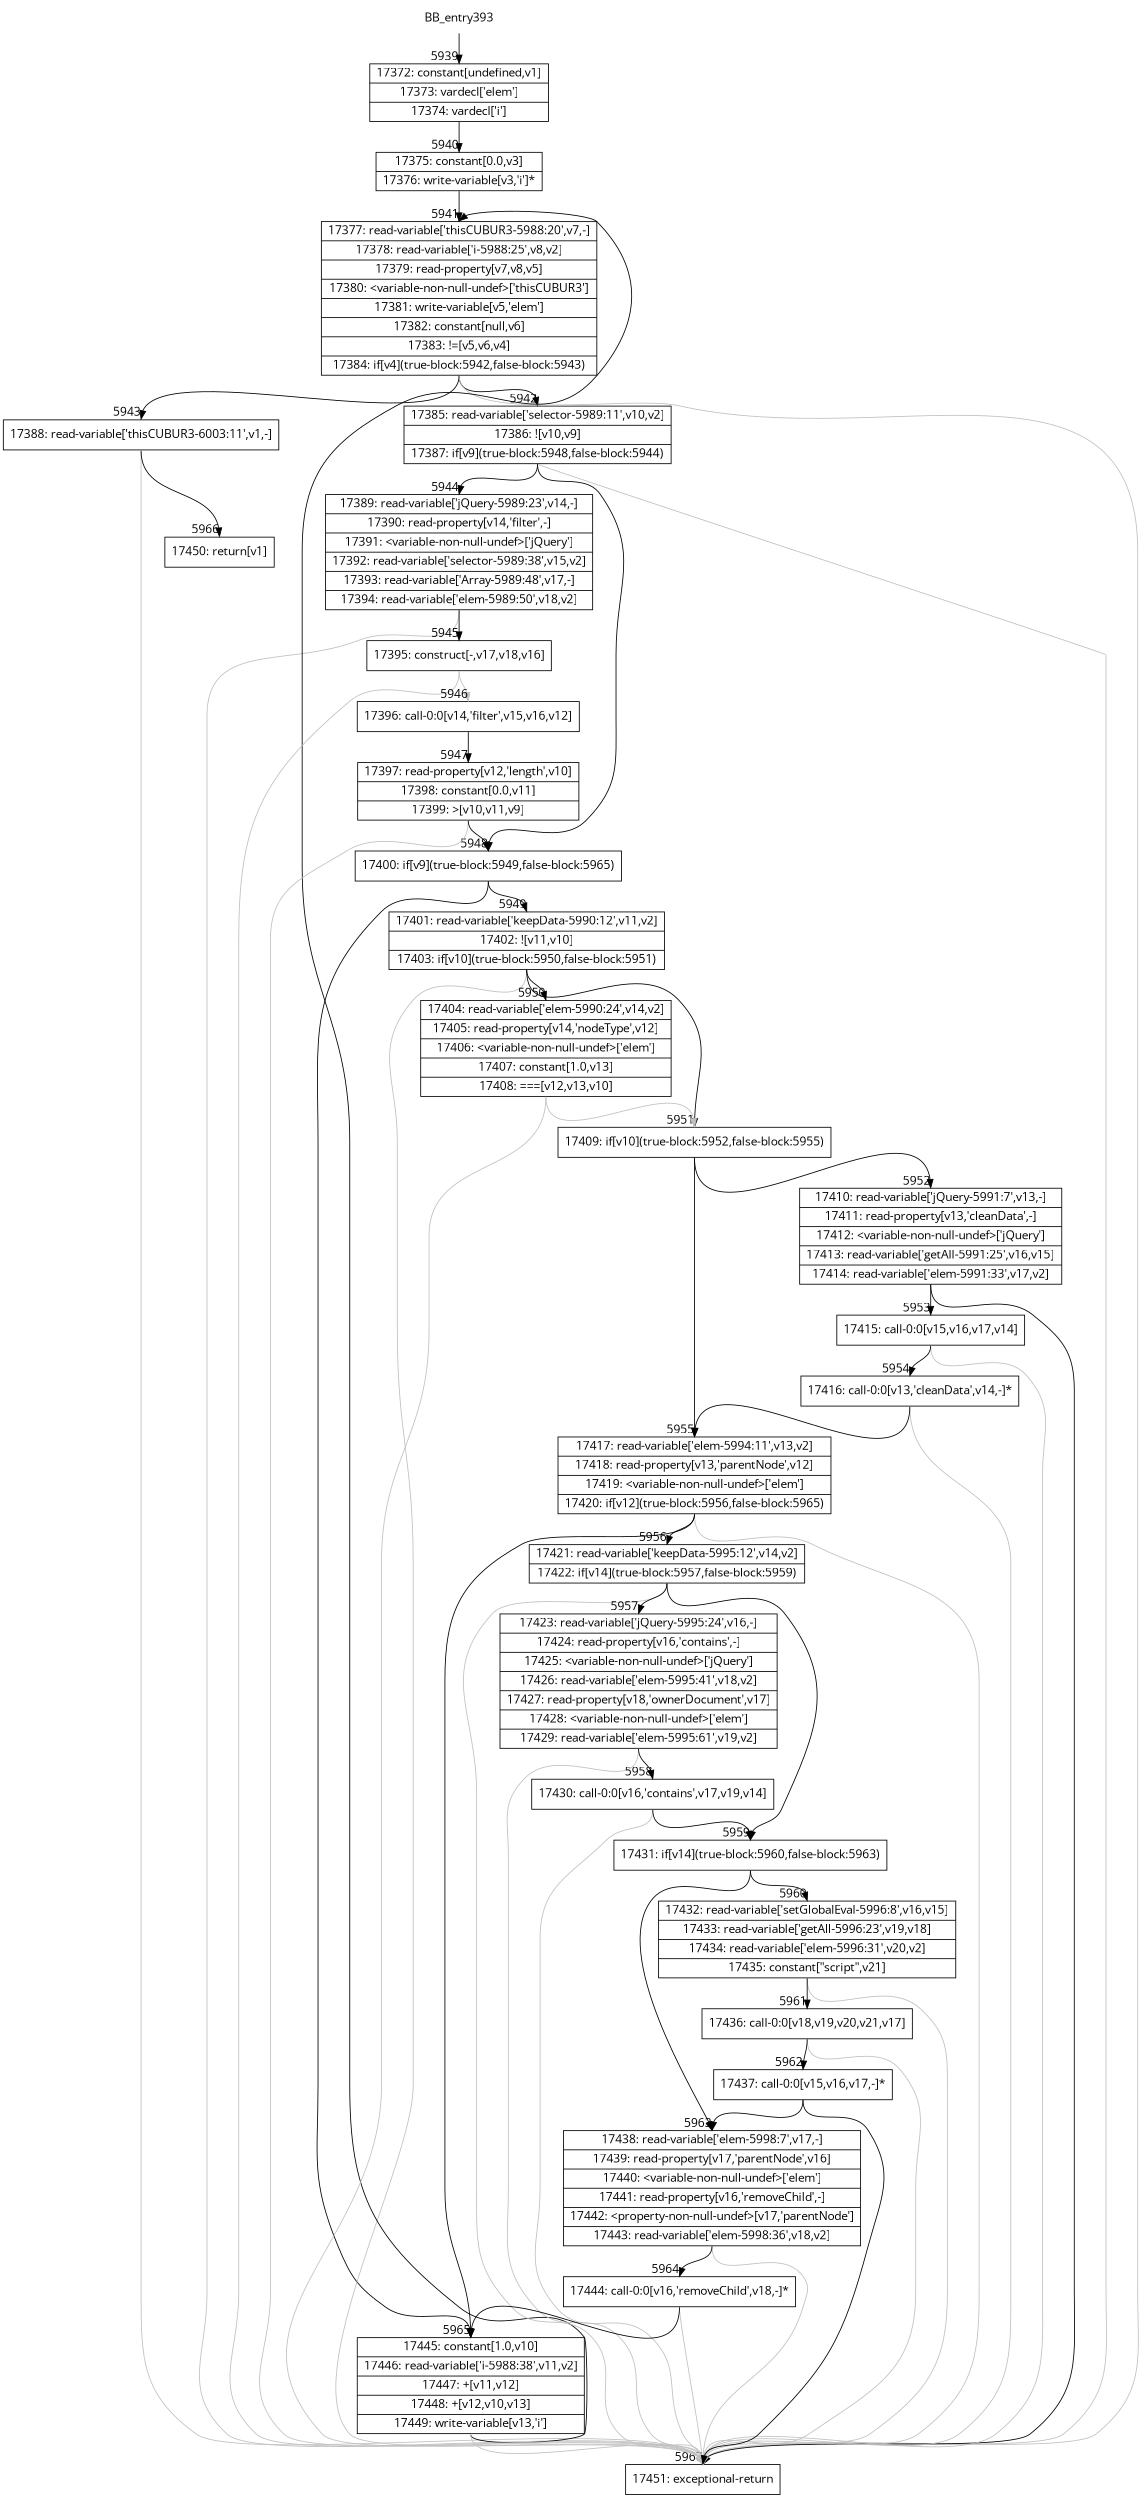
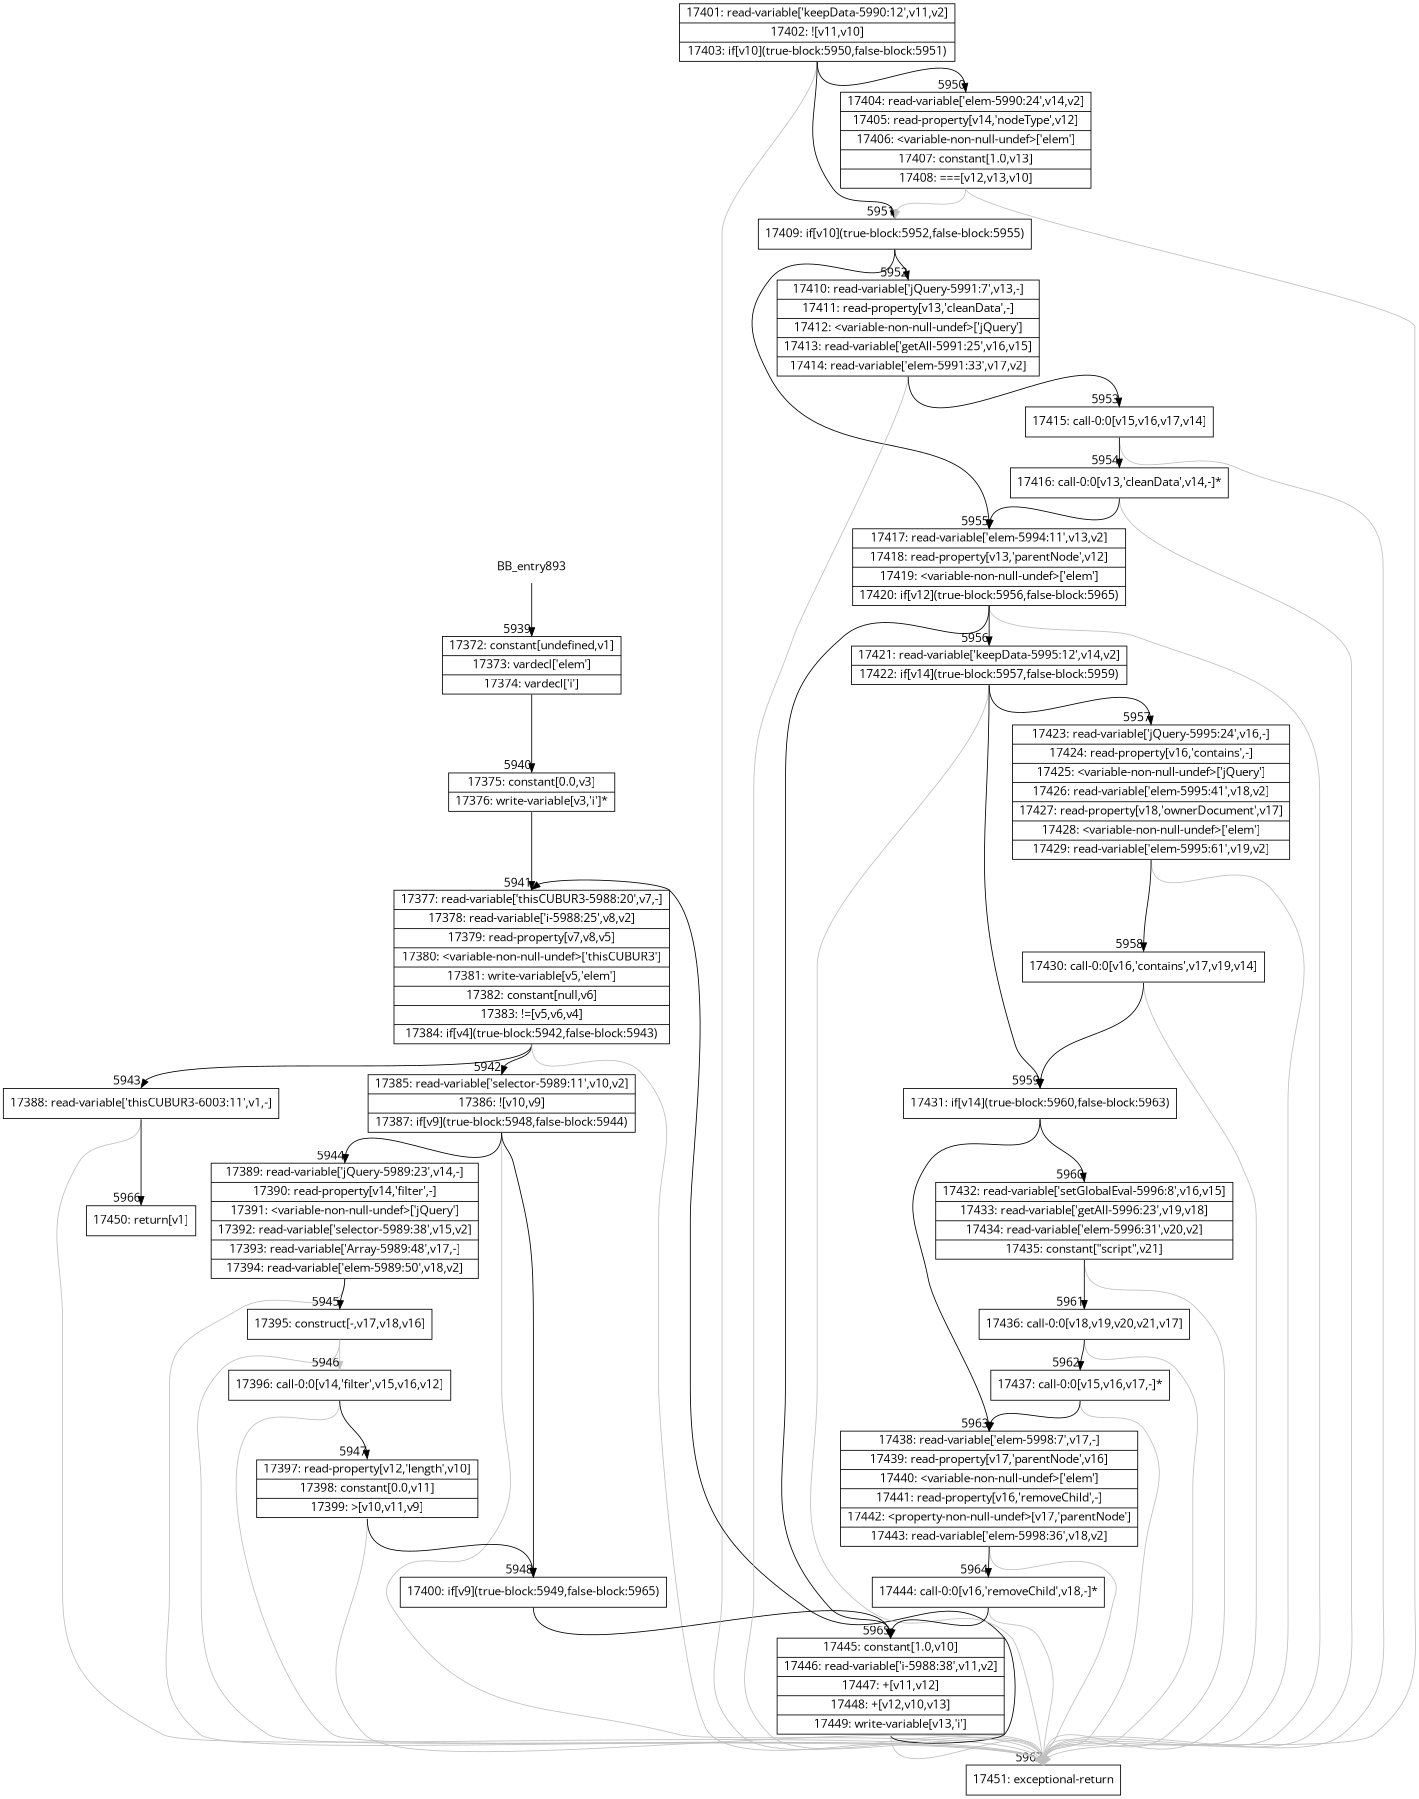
node "BB_entry393": label "BB_entry393" -> "BB_entry893"
edge "17400: if[v9](true-block:5949,false-block:5965)" -> "17401: read-variable['keepData-5990:12',v11,v2]": removed
edge "17396: call-0:0[v14,'filter',v15,v16,v12]" -> "17451: exceptional-return": added
edge "17410: read-variable['jQuery-5991:7',v13,-]" -> "17451: exceptional-return": color black -> gray
edge "17437: call-0:0[v15,v16,v17,-]*" -> "17451: exceptional-return": color black -> gray
